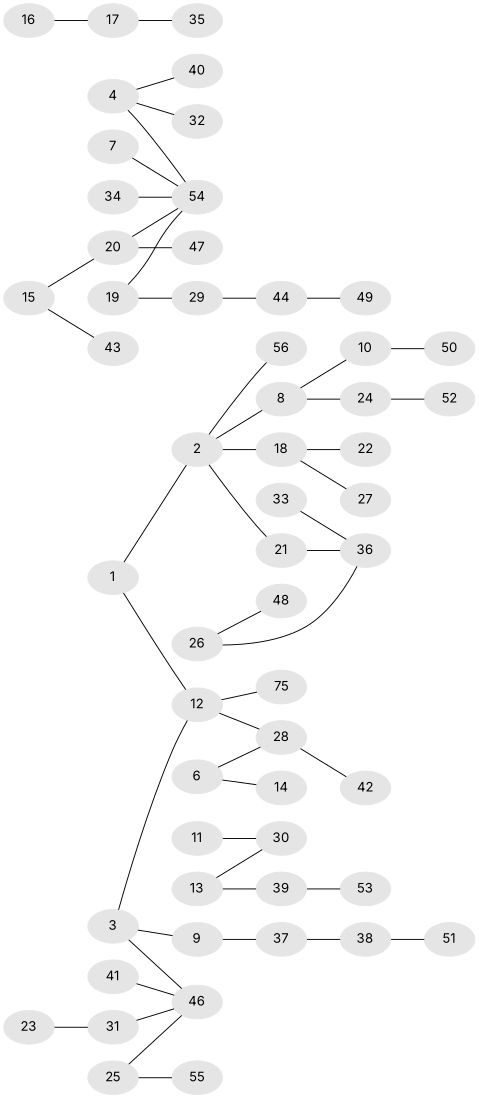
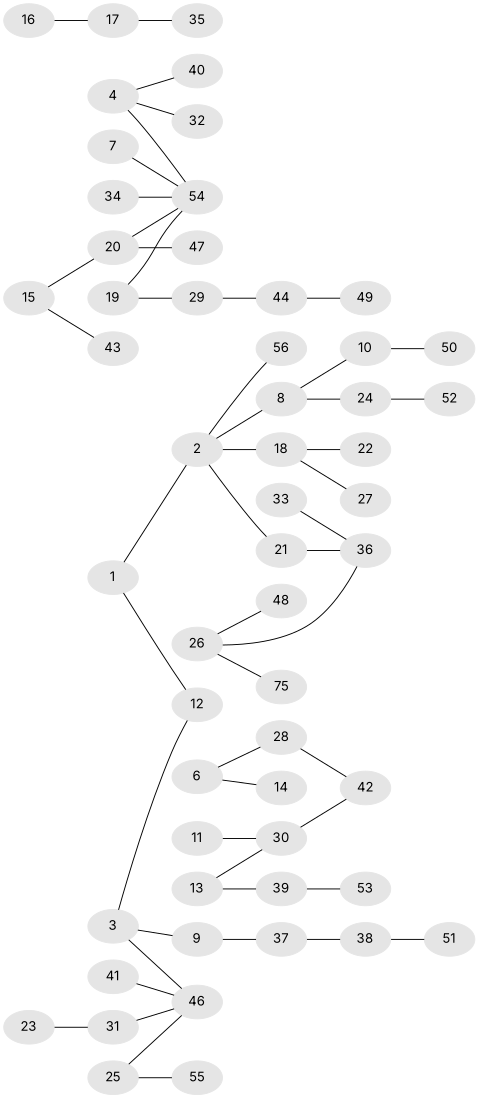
edge "75" -- "12": now "75" -- "26"
edge "12" -- "28": removed
edge "42" -- "30": added
